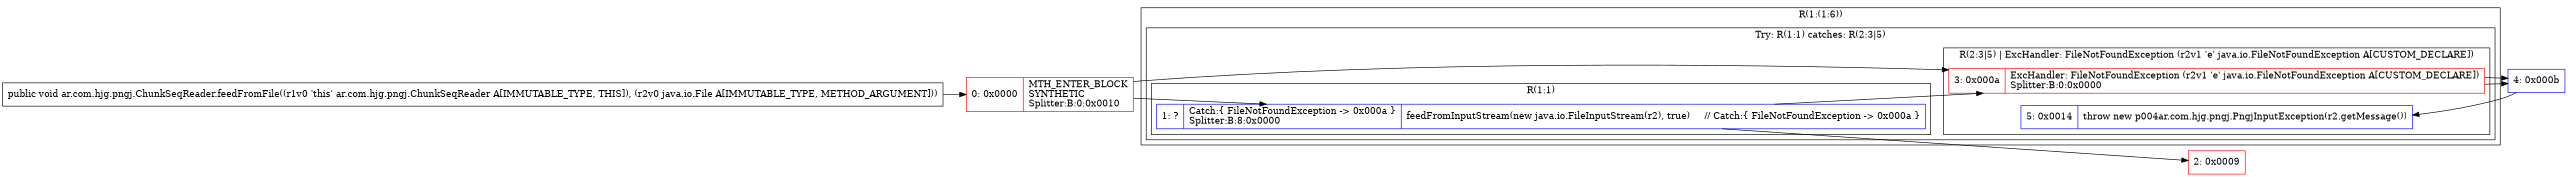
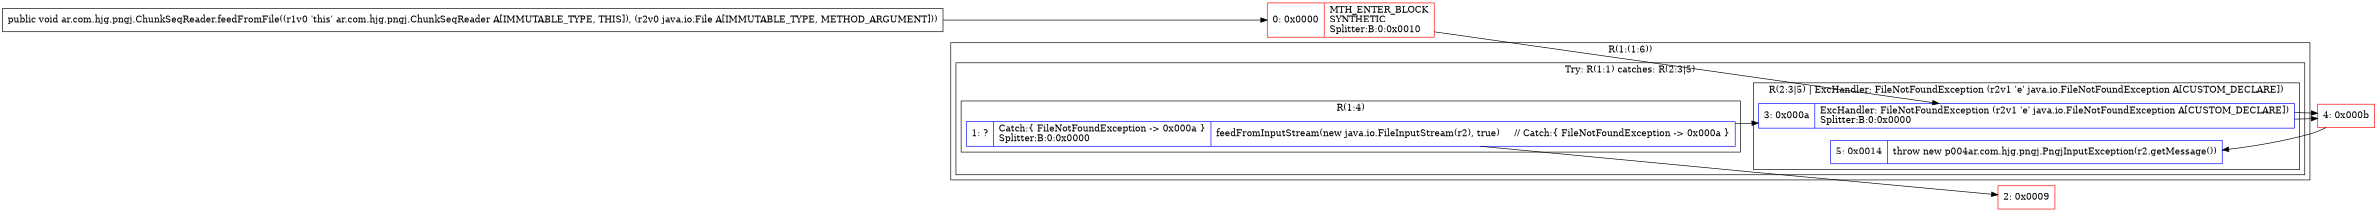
node "3: 0x000a": color red -> blue
node "4: 0x000b": color blue -> red
cluster "R(1:1)": label "R(1:1)" -> "R(1:4)"
edge "0: 0x0000" -> "1: ?": removed
node "1: ?": text "Splitter:B:8:0x0000" -> "Splitter:B:0:0x0000"
